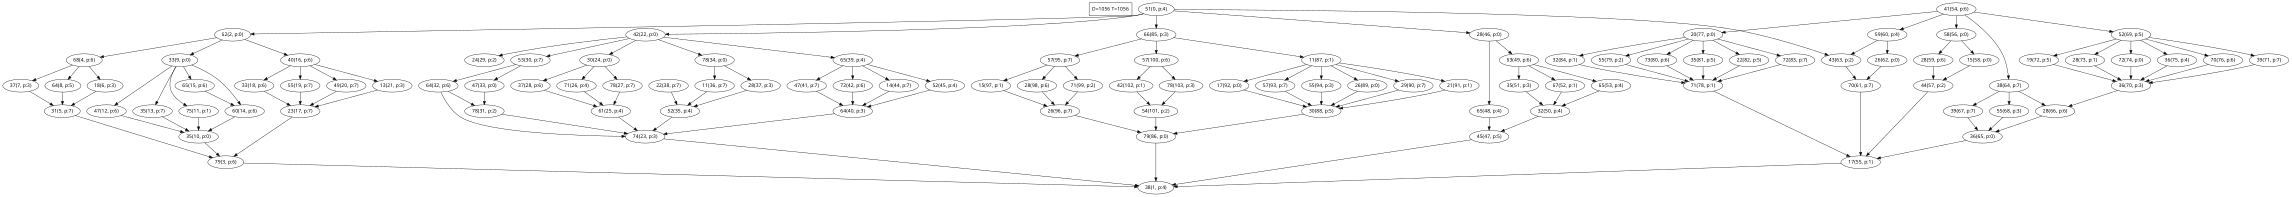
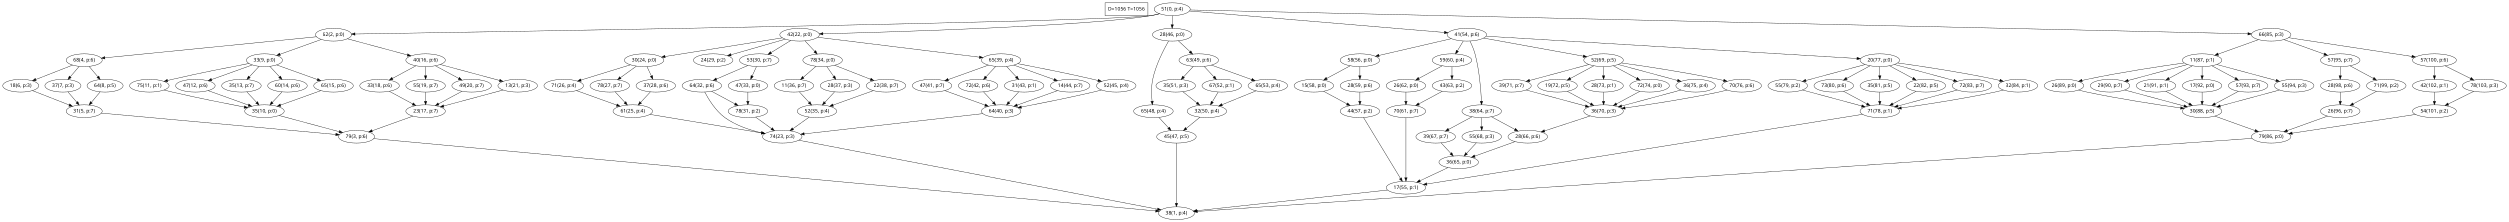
edge "51(0, p:4)" -> "43(63, p:2)": now "51(0, p:4)" -> "41(54, p:6)"
edge "78(34, p:0)" -> "22(38, p:7)": added
node "15(97, p:1)": removed
node "31(43, p:1)": added
edge "65(15, p:6)" -> "60(14, p:6)": now "65(15, p:6)" -> "35(10, p:0)"
